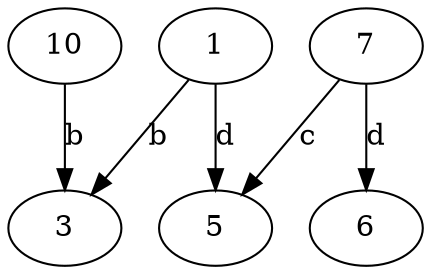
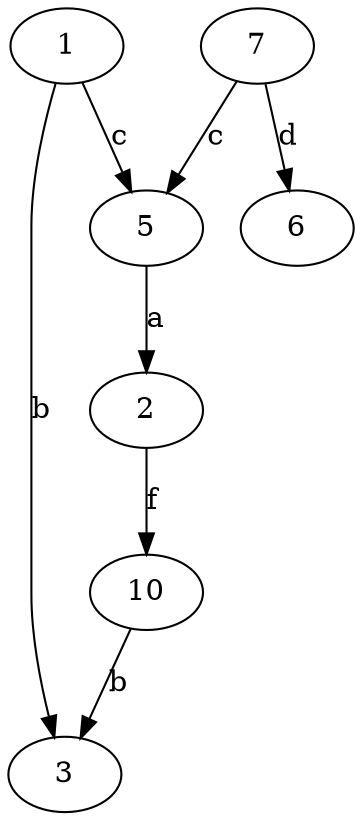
edge "1" -> "5": label "d" -> "c"
node "2": added
